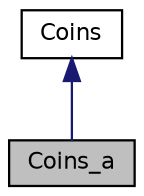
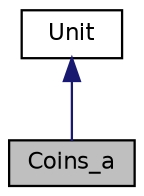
node "Coins": label "Coins" -> "Unit"
